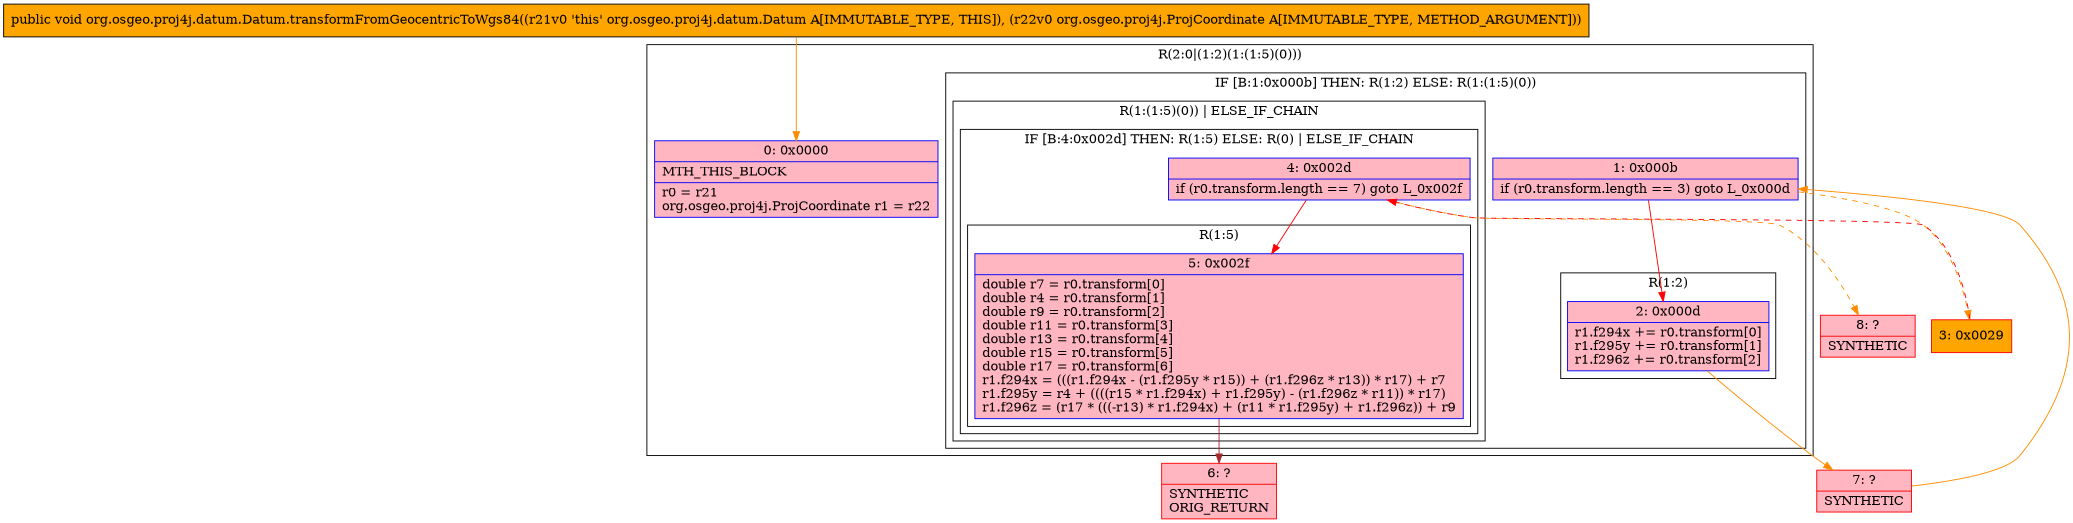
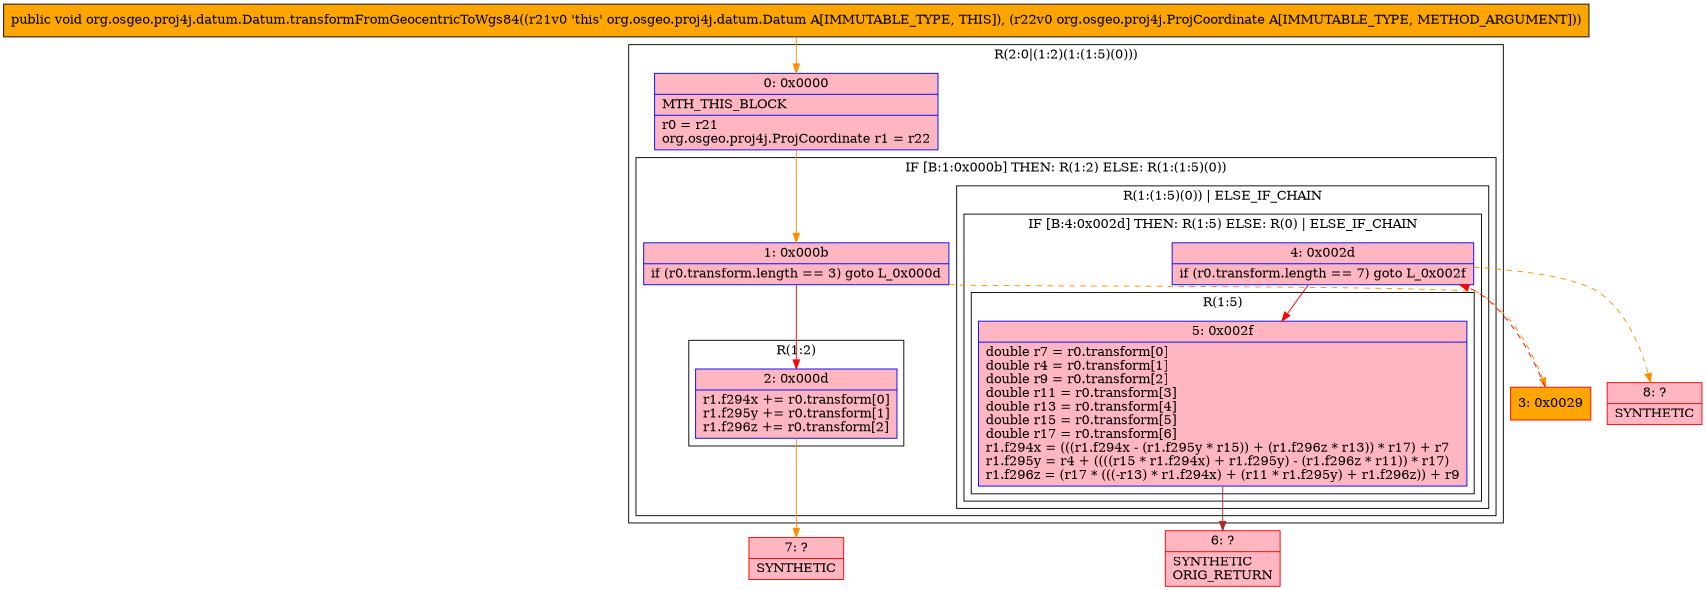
edge "7: ?" -> "1: 0x000b": now "0: 0x0000" -> "1: 0x000b"
